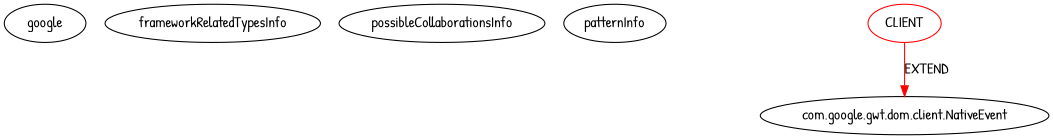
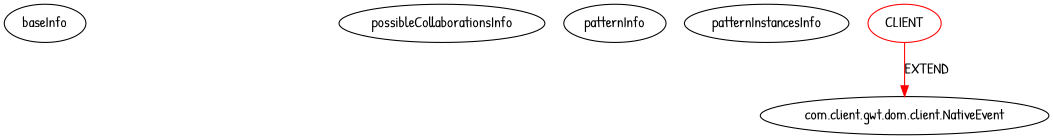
node "google": label "google" -> "baseInfo"
node "frameworkRelatedTypesInfo": removed
node "patternInstancesInfo": added
node "com.google.gwt.dom.client.NativeEvent": label "com.google.gwt.dom.client.NativeEvent" -> "com.client.gwt.dom.client.NativeEvent"
